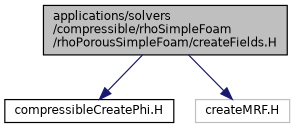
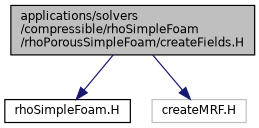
node "compressibleCreatePhi.H": label "compressibleCreatePhi.H" -> "rhoSimpleFoam.H"
